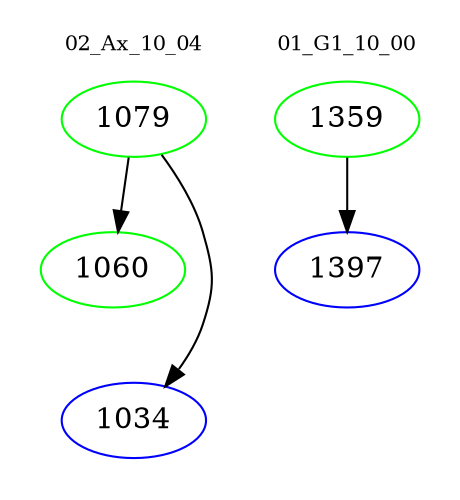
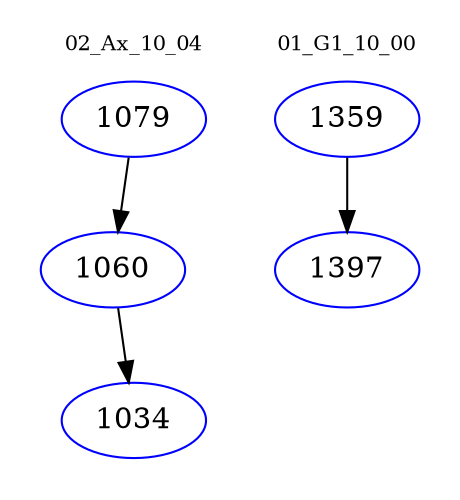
node "1079": color green -> blue
node "1359": color green -> blue
edge "1079" -> "1034": now "1060" -> "1034"
node "1060": color green -> blue
